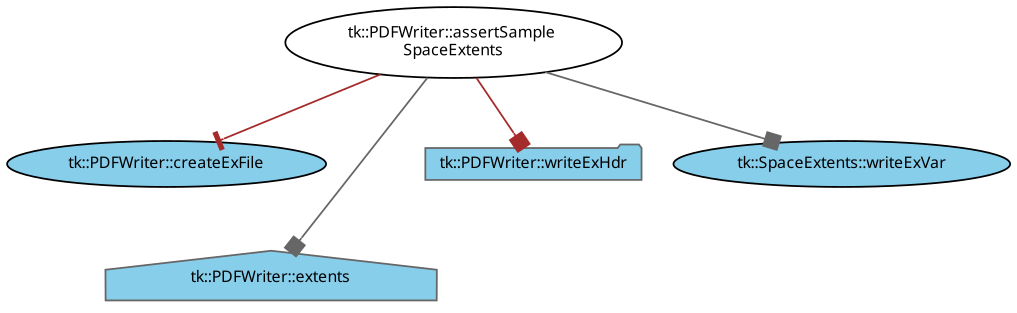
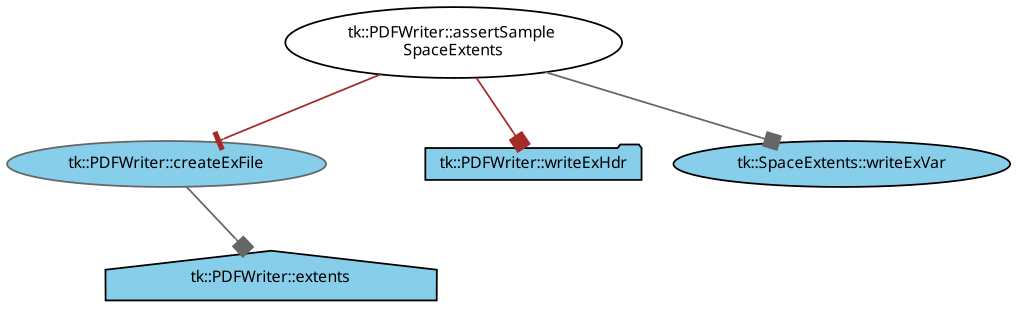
edge "tk::PDFWriter::assertSample SpaceExtents" -> "tk::PDFWriter::extents": now "tk::PDFWriter::createExFile" -> "tk::PDFWriter::extents"
node "tk::PDFWriter::createExFile": color black -> gray40
node "tk::PDFWriter::writeExHdr": color gray40 -> black
node "tk::PDFWriter::extents": color gray40 -> black
